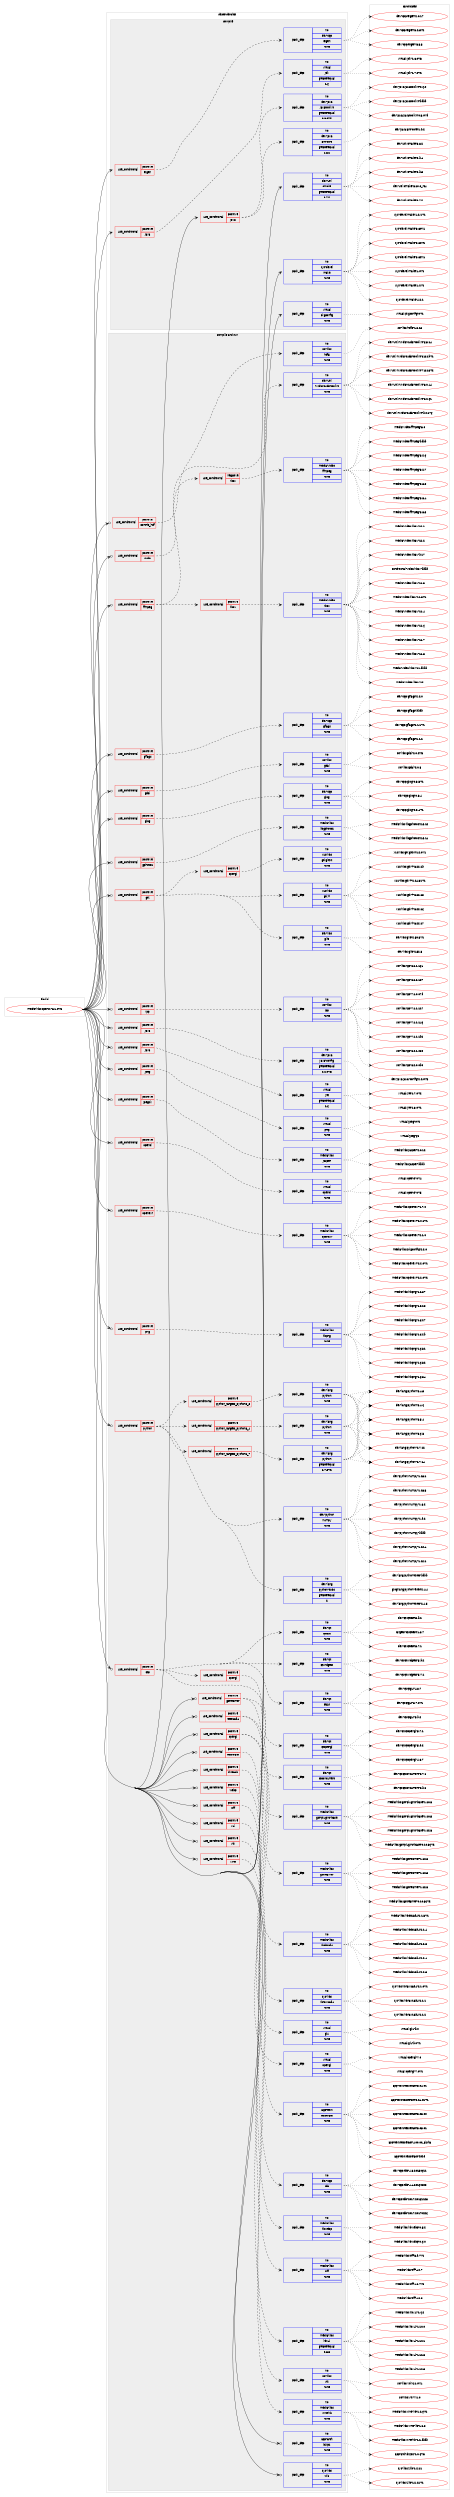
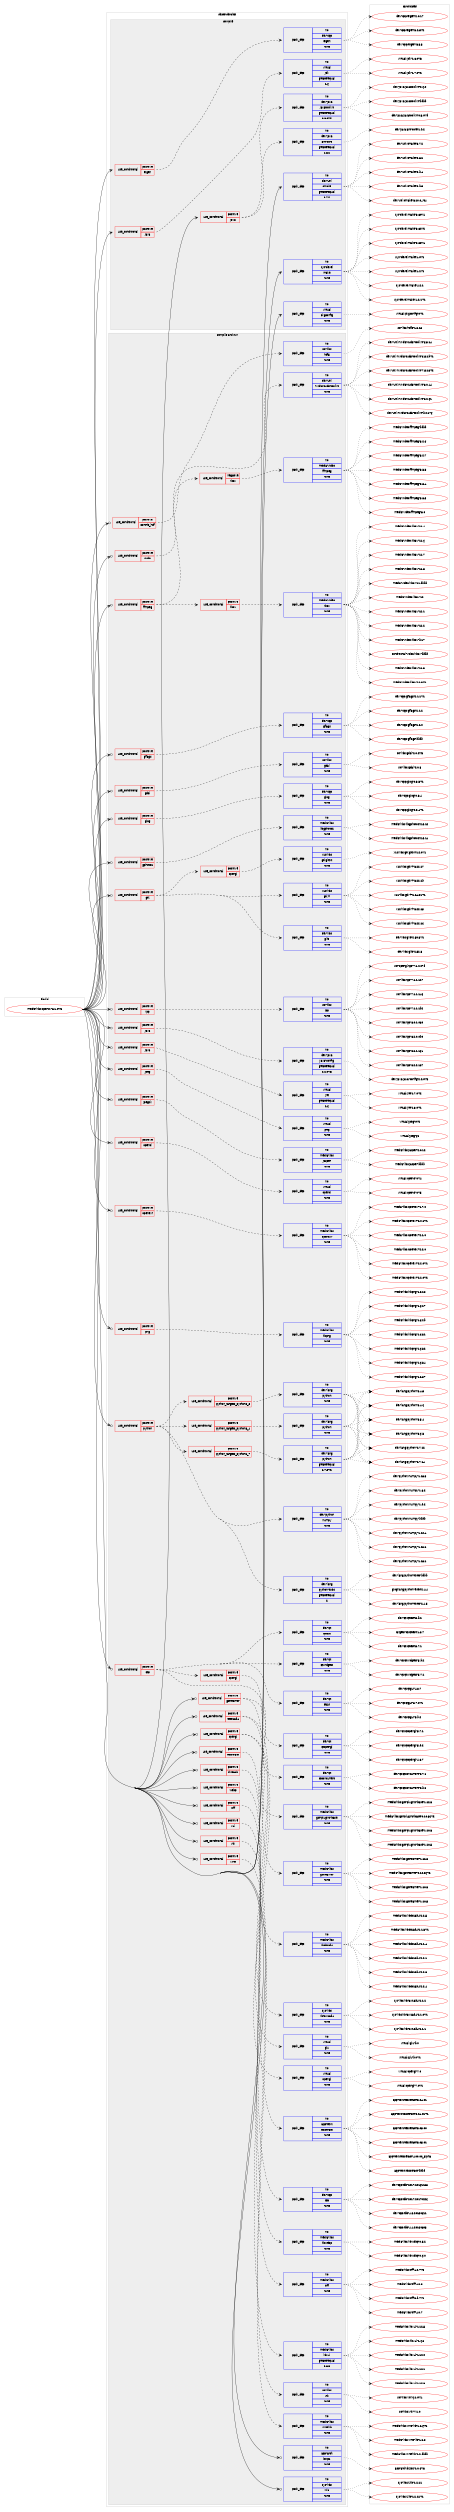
node "sci-libs/ipp-7.1.0.079": label "sci-libs/ipp-7.1.0.079" -> "sci-opengl/ipp-7.1.0.079"
node "media-libs/pkgconfig-2.2.0": label "media-libs/pkgconfig-2.2.0" -> "media-libs/openexr-2.2.0"
node "media-libs/libdc1394-2.2.1": added
